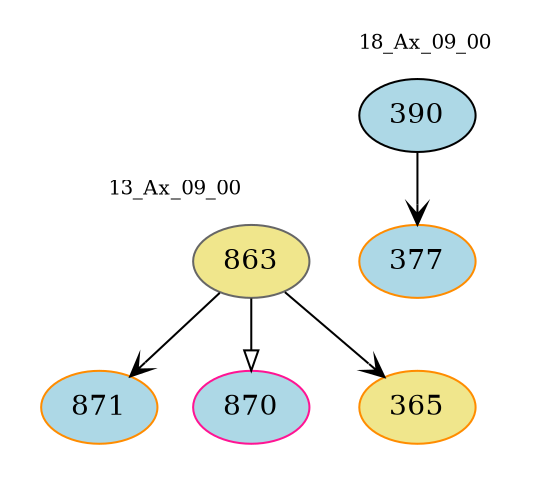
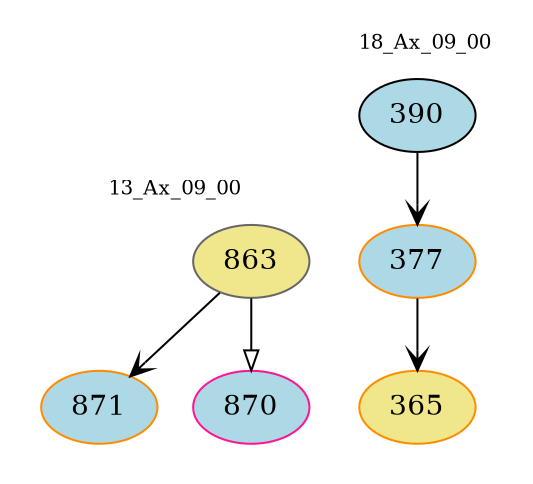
edge "863" -> "365": now "377" -> "365"
